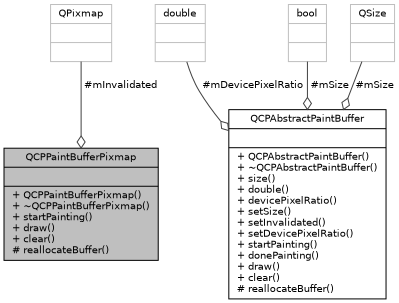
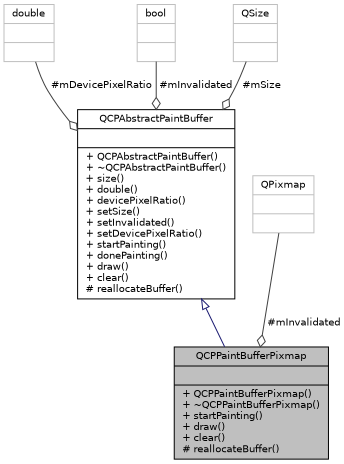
edge "bool" -> "QCPAbstractPaintBuffer": label " #mSize" -> " #mInvalidated"
edge "QCPPaintBufferPixmap" -> "QCPAbstractPaintBuffer": added
